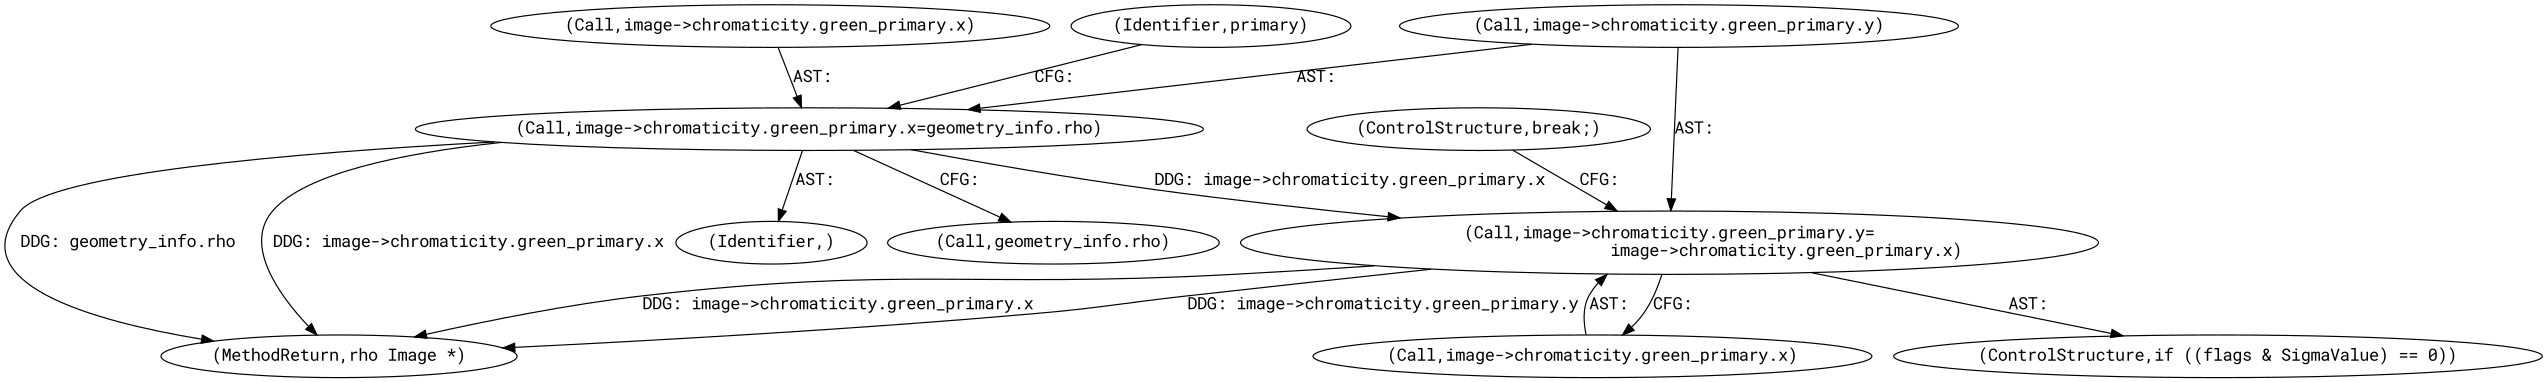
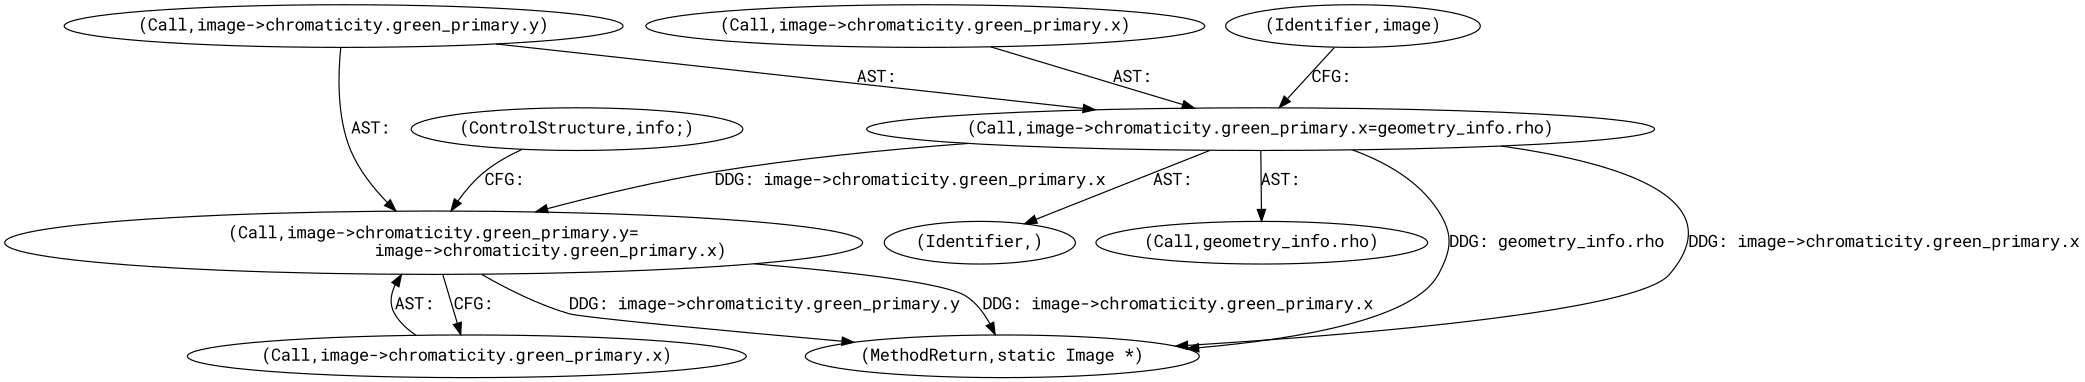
node "(Identifier,primary)": label "(Identifier,primary)" -> "(Identifier,image)"
node "(ControlStructure,break;)": label "(ControlStructure,break;)" -> "(ControlStructure,info;)"
edge "(Call,image->chromaticity.green_primary.x=geometry_info.rho)" -> "(Call,geometry_info.rho)": label "CFG: " -> "AST: "
node "(MethodReturn,rho Image *)": label "(MethodReturn,rho Image *)" -> "(MethodReturn,static Image *)"
node "(ControlStructure,if ((flags & SigmaValue) == 0))": removed
